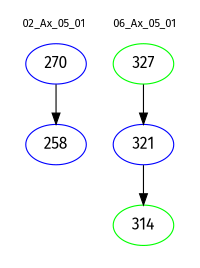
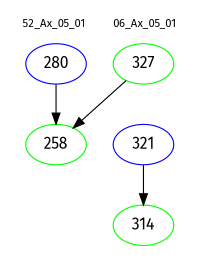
cluster "02_Ax_05_01": label "02_Ax_05_01" -> "52_Ax_05_01"
node "270": label "270" -> "280"
edge "327" -> "321": now "327" -> "258"
node "258": color blue -> green
